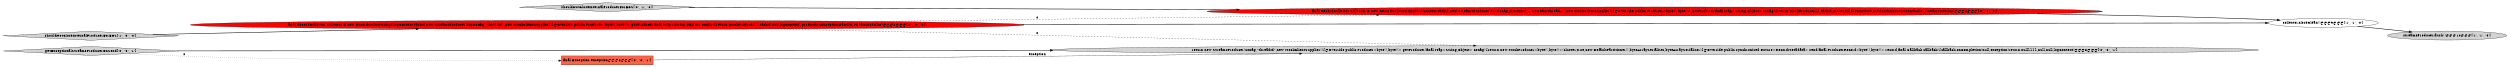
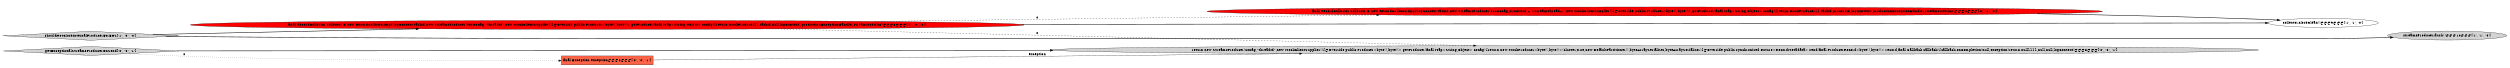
node "shouldNotCloseInternalProducerForEOS['0', '1', '0']": removed
edge "collector.closeClean()@@@9@@@['1', '1', '0']" -> "streamsProducer.flush()@@@10@@@['1', '1', '0']": now "shouldNotCloseInternalProducerForEOS['1', '0', '0']" -> "streamsProducer.flush()@@@10@@@['1', '1', '0']"
